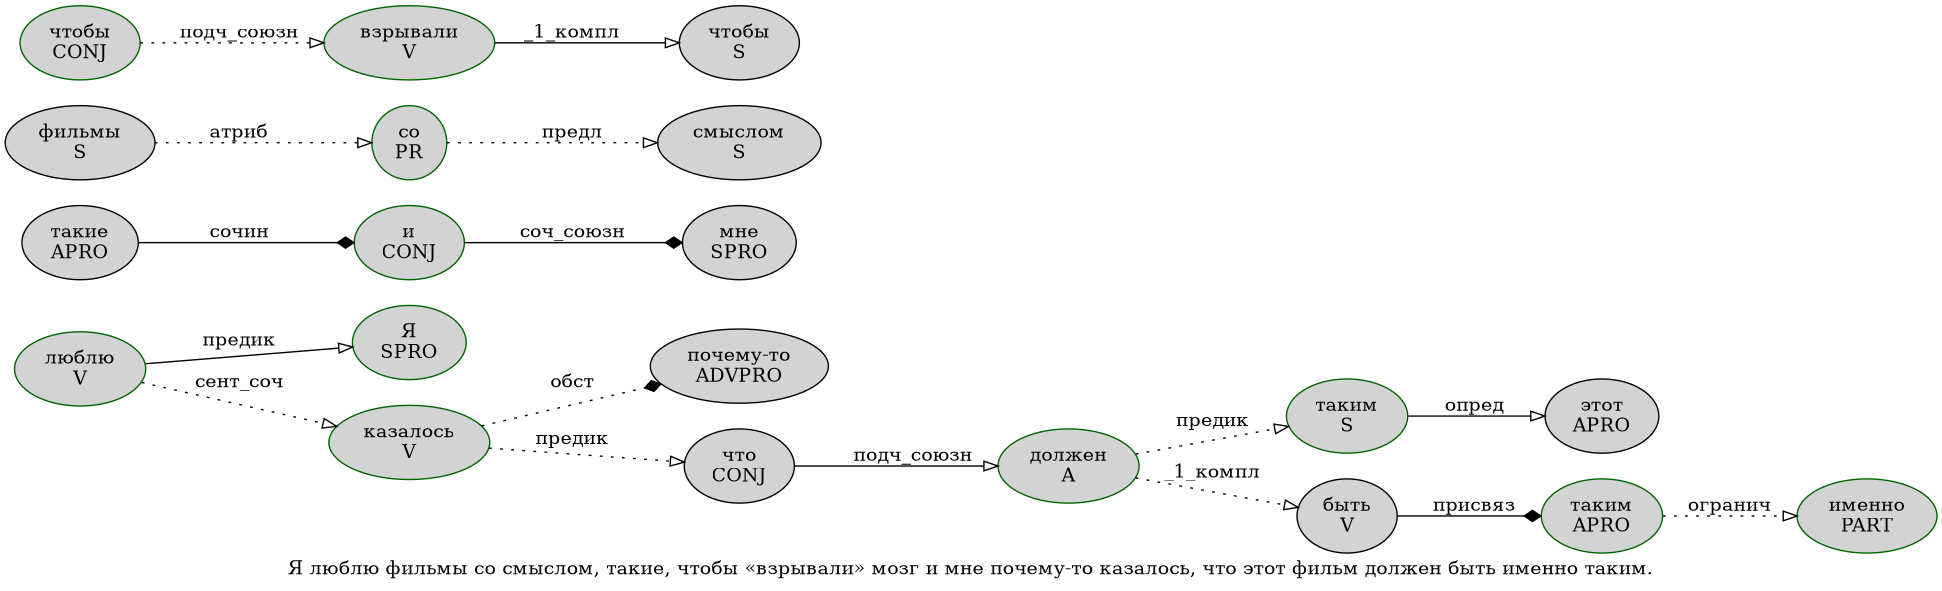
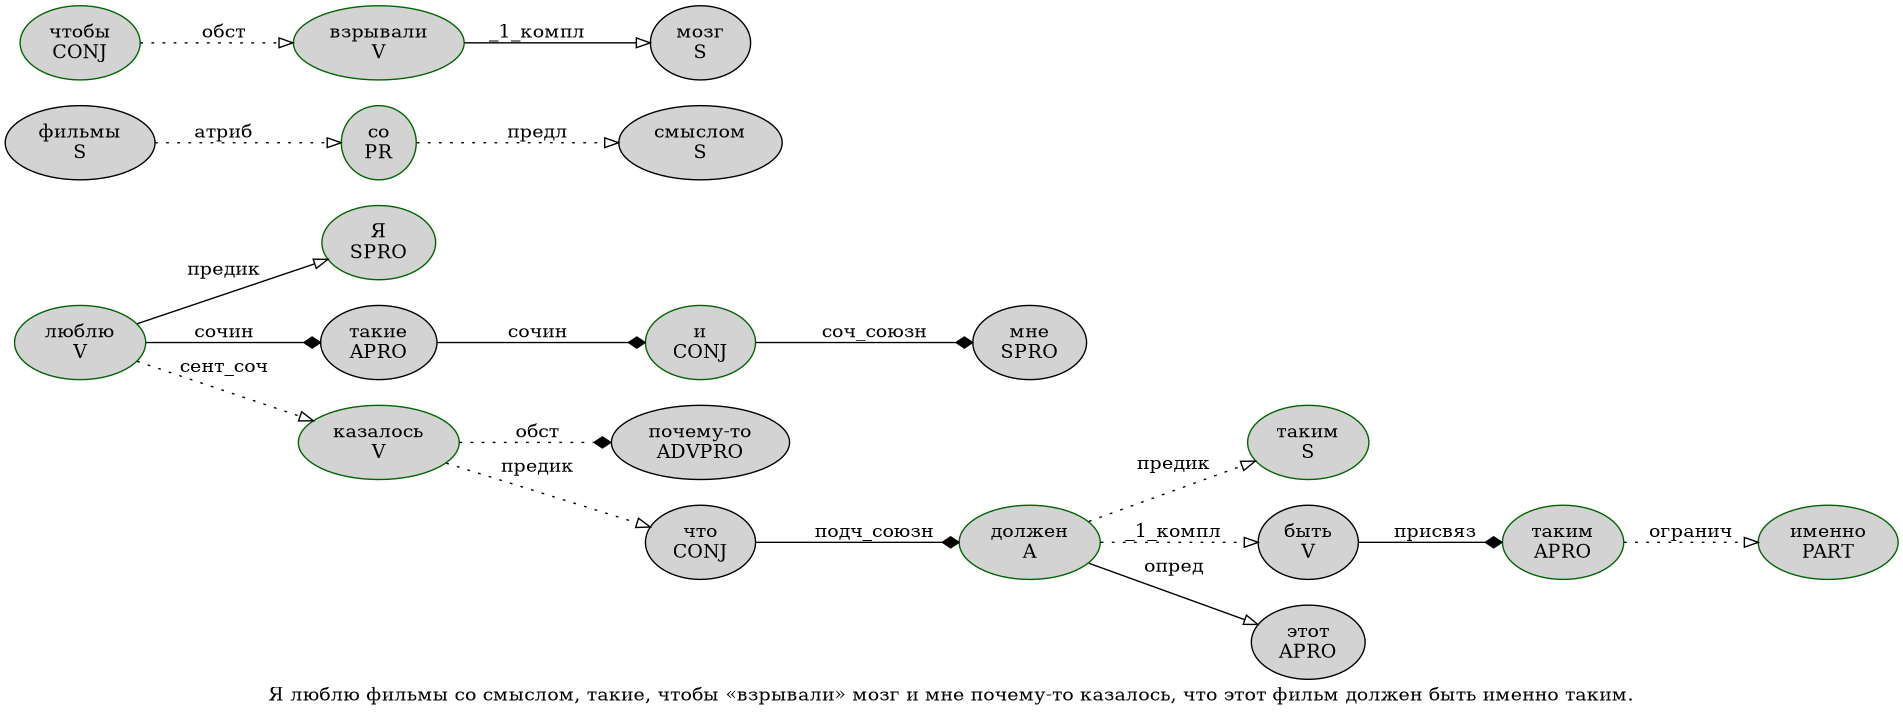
edge "чтобы CONJ" -> "взрывали V": label "подч_союзн" -> "обст"
node "чтобы S": label "чтобы S" -> "мозг S"
edge "люблю V" -> "такие APRO": added, label "сочин"
edge "таким S" -> "этот APRO": now "должен A" -> "этот APRO"
edge "что CONJ" -> "должен A": arrowhead onormal -> diamond
